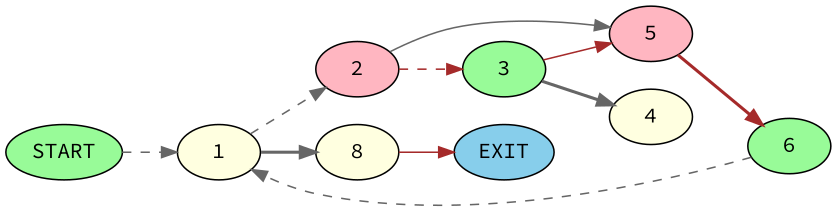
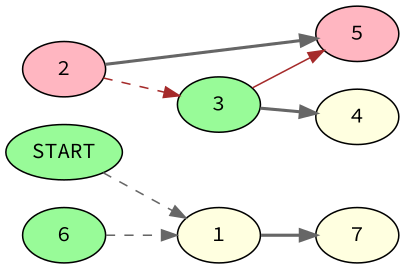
edge "2" -> "5": style solid -> bold
edge "5" -> "6": removed
edge "1" -> "2": removed
node "8": label "8" -> "7"
node "EXIT": removed
